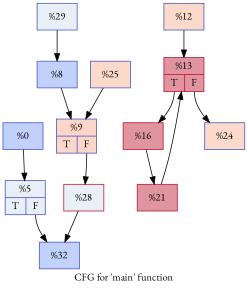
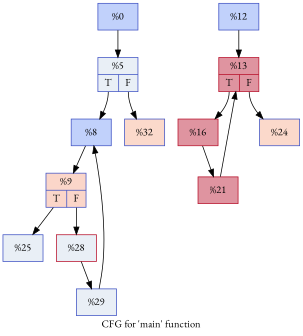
node "%12": fillcolor #f7a88970 -> #7396f570
node "%25": fillcolor #f7a88970 -> #cedaeb70
edge "%25" -> "%9": reversed
edge "%5" -> "%8": added
edge "%28" -> "%32": now "%28" -> "%29"
node "%32": fillcolor #7396f570 -> #f7a88970
